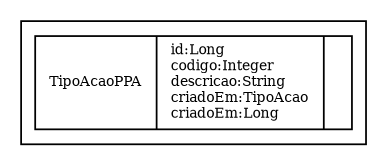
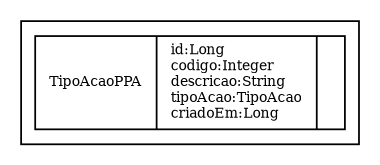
node "TipoAcaoPPA": text "criadoEm:TipoAcao" -> "tipoAcao:TipoAcao"
